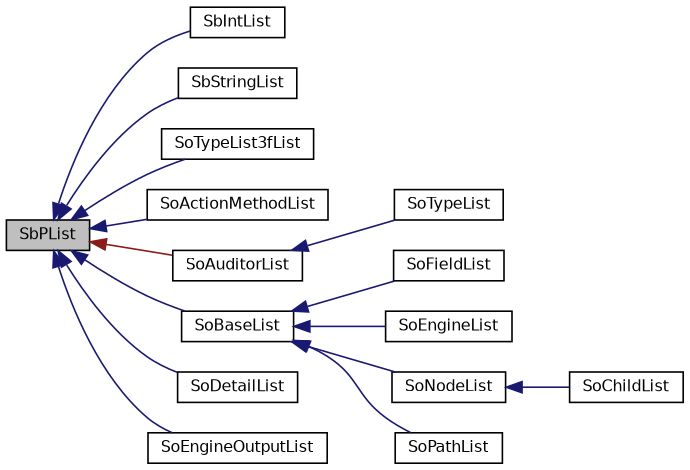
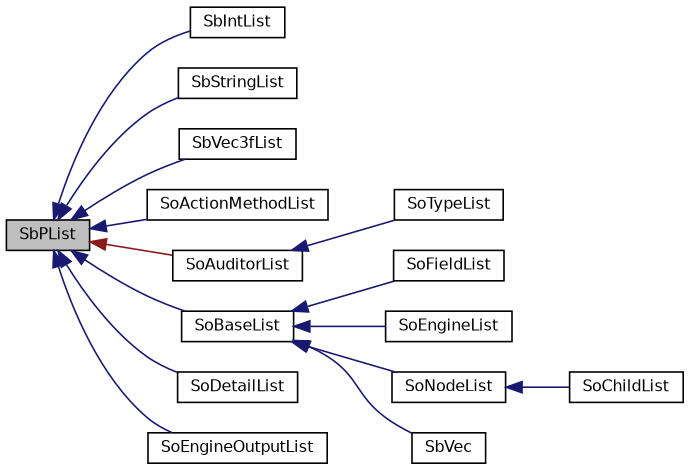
node "SoTypeList3fList": label "SoTypeList3fList" -> "SbVec3fList"
node "SoPathList": label "SoPathList" -> "SbVec"
